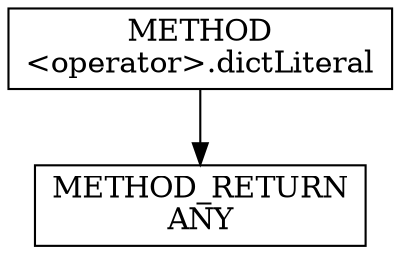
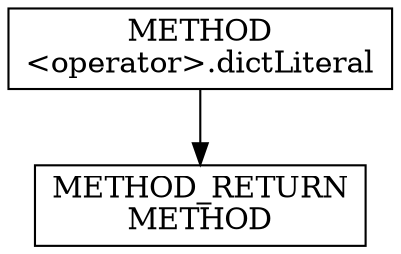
node "METHOD_RETURN": text "ANY" -> "METHOD"
